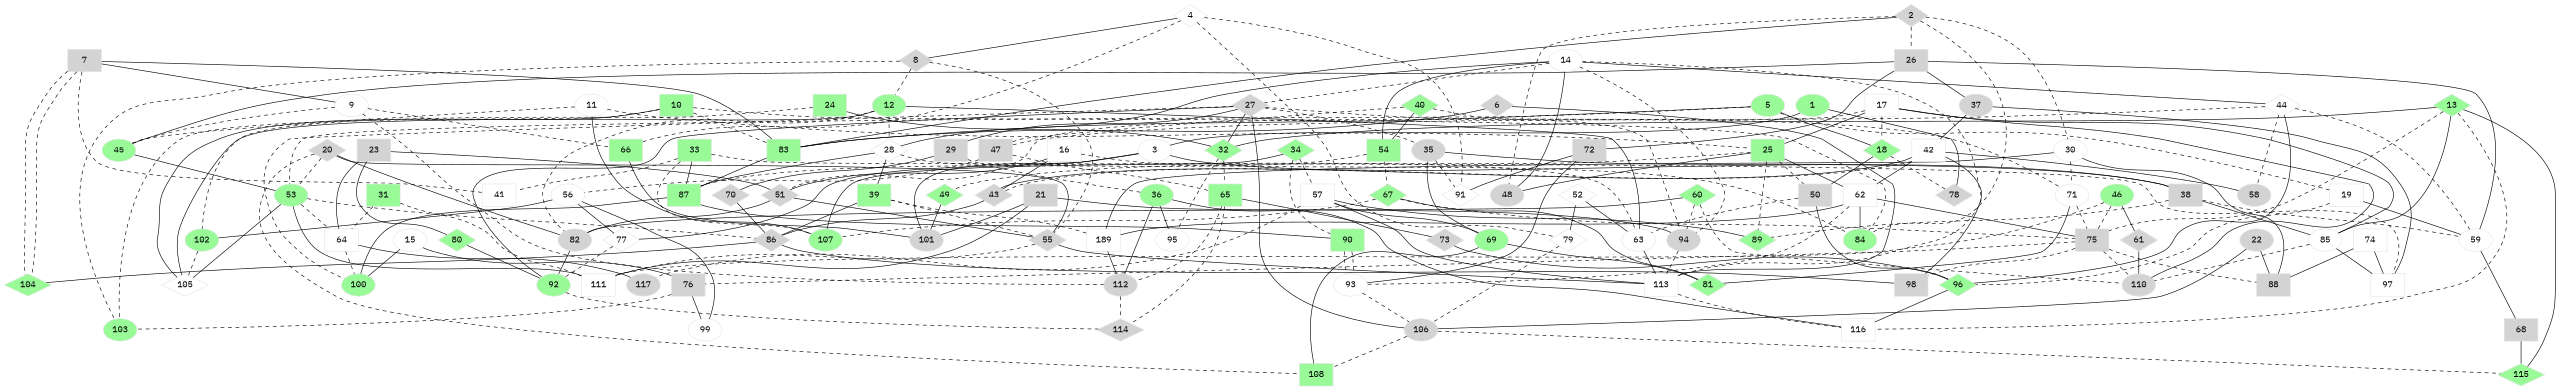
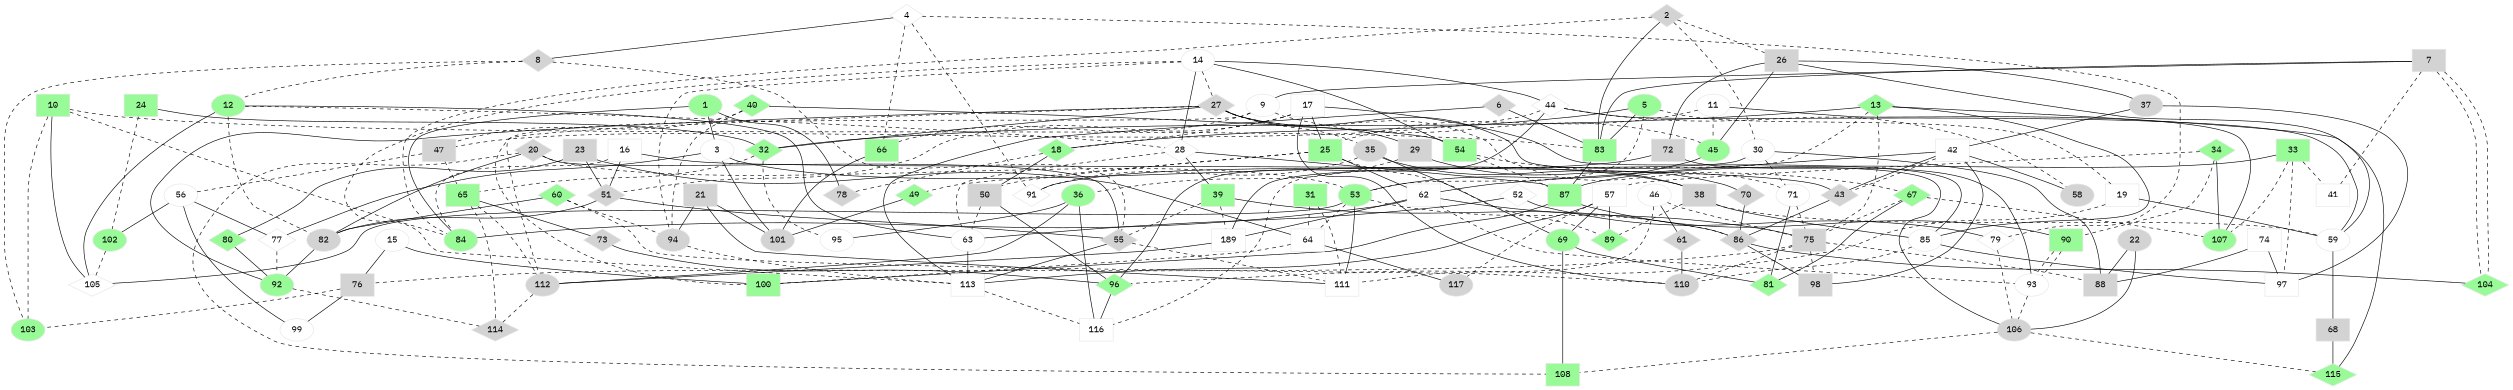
edge "1" -- "84": added
edge "44" -- "59": style dashed -> solid
node "48": removed
node "46": fillcolor palegreen -> white
node "100": shape ellipse -> box
